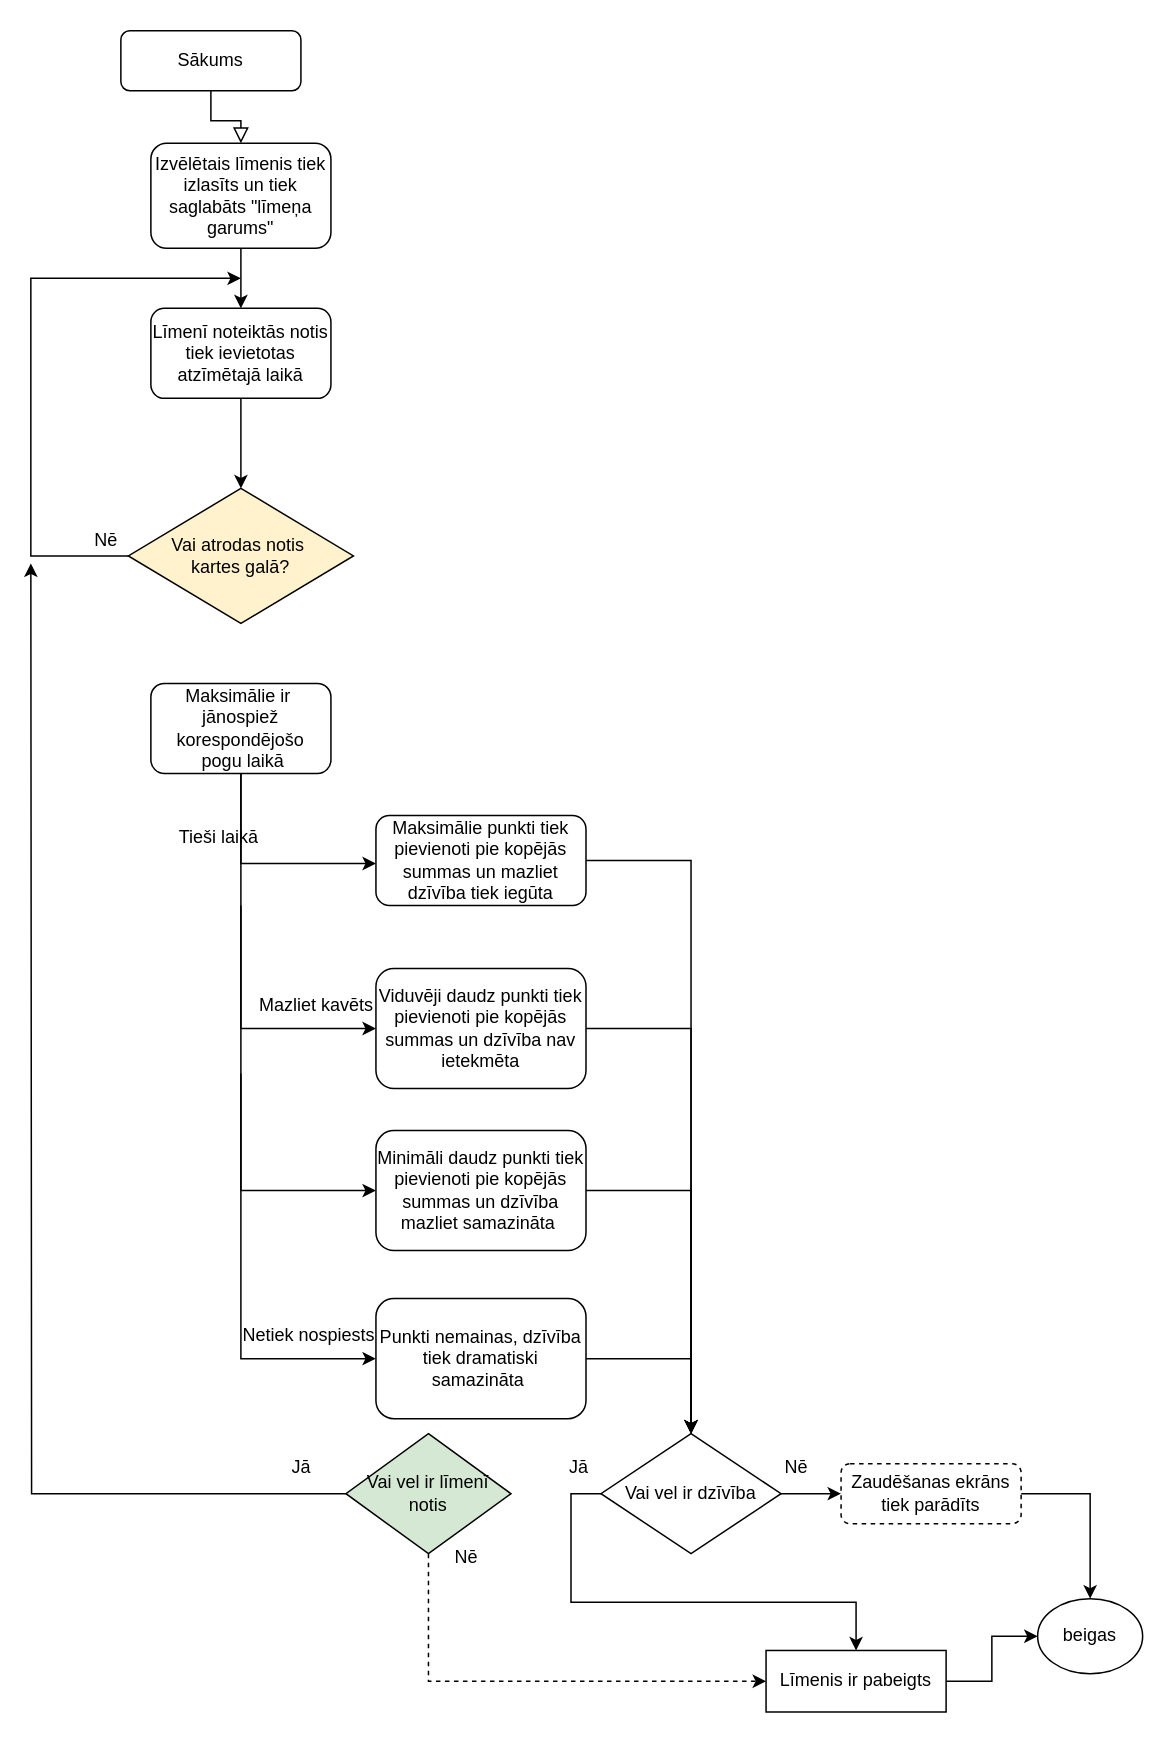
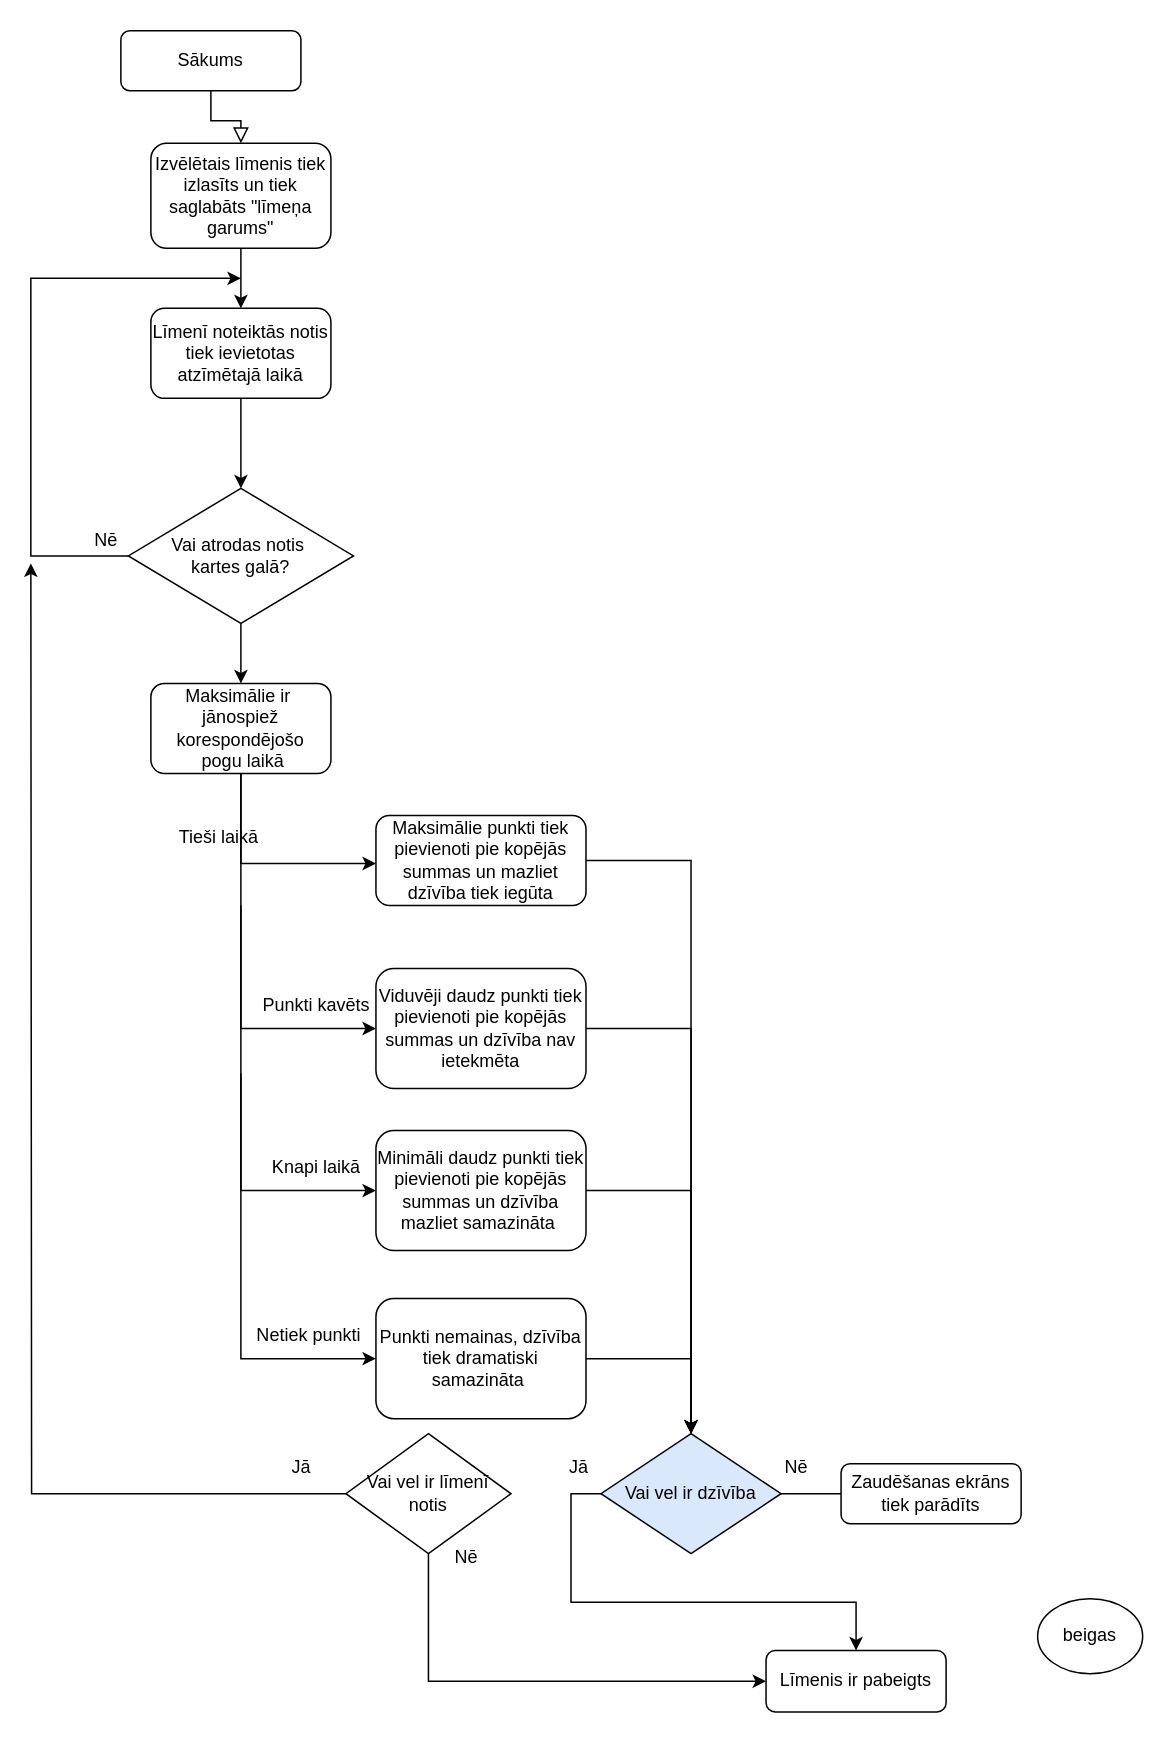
node "Vai atrodas notis kartes galā?": fillcolor #fff2cc -> #ffffff
edge "Vai atrodas notis kartes galā?" -> "Maksimālie ir jānospiež korespondējošo pogu laikā": added
node "Mazliet kavēts": label "Mazliet kavēts" -> "Punkti kavēts"
node "Knapi laikā": added
node "Netiek nospiests": label "Netiek nospiests" -> "Netiek punkti"
node "Vai vel ir līmenī notis": fillcolor #d5e8d4 -> #ffffff
node "Vai vel ir dzīvība": fillcolor #ffffff -> #dae8fc
edge "Vai vel ir dzīvība" -> "Zaudēšanas ekrāns tiek parādīts": arrowhead classic -> none
node "Zaudēšanas ekrāns tiek parādīts": style dashed -> solid
edge "Zaudēšanas ekrāns tiek parādīts" -> "beigas": removed
edge "Līmenis ir pabeigts" -> "beigas": removed
edge "Vai vel ir līmenī notis" -> "Līmenis ir pabeigts": style dashed -> solid
node "Līmenis ir pabeigts": shape rectangle -> rounded rectangle
